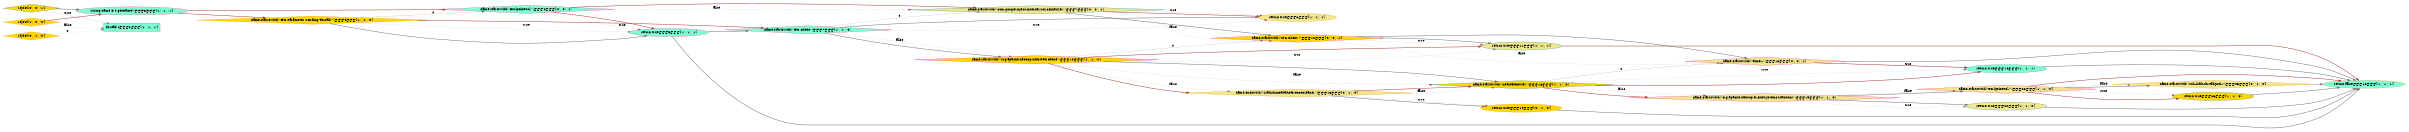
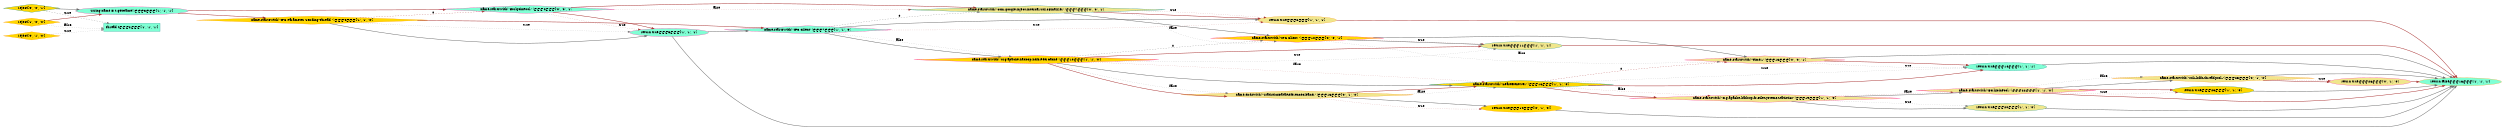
edge "return true@@@8@@@['1', '1', '1']" -> "return false@@@16@@@['1', '1', '1']": added
edge "reject['0', '1', '0']" -> "Thread t@@@2@@@['1', '1', '1']": label "0" -> "true"
node "return true@@@26@@@['0', '1', '0']": added
